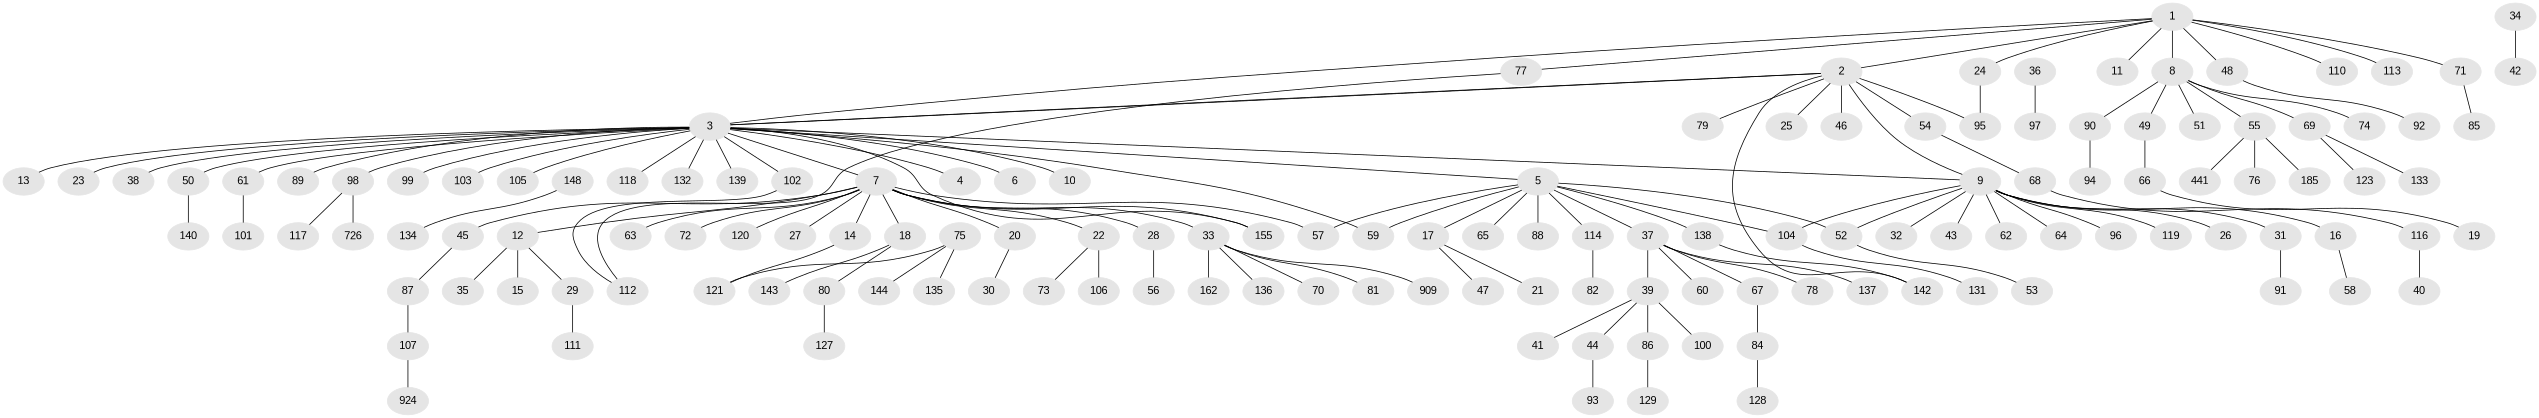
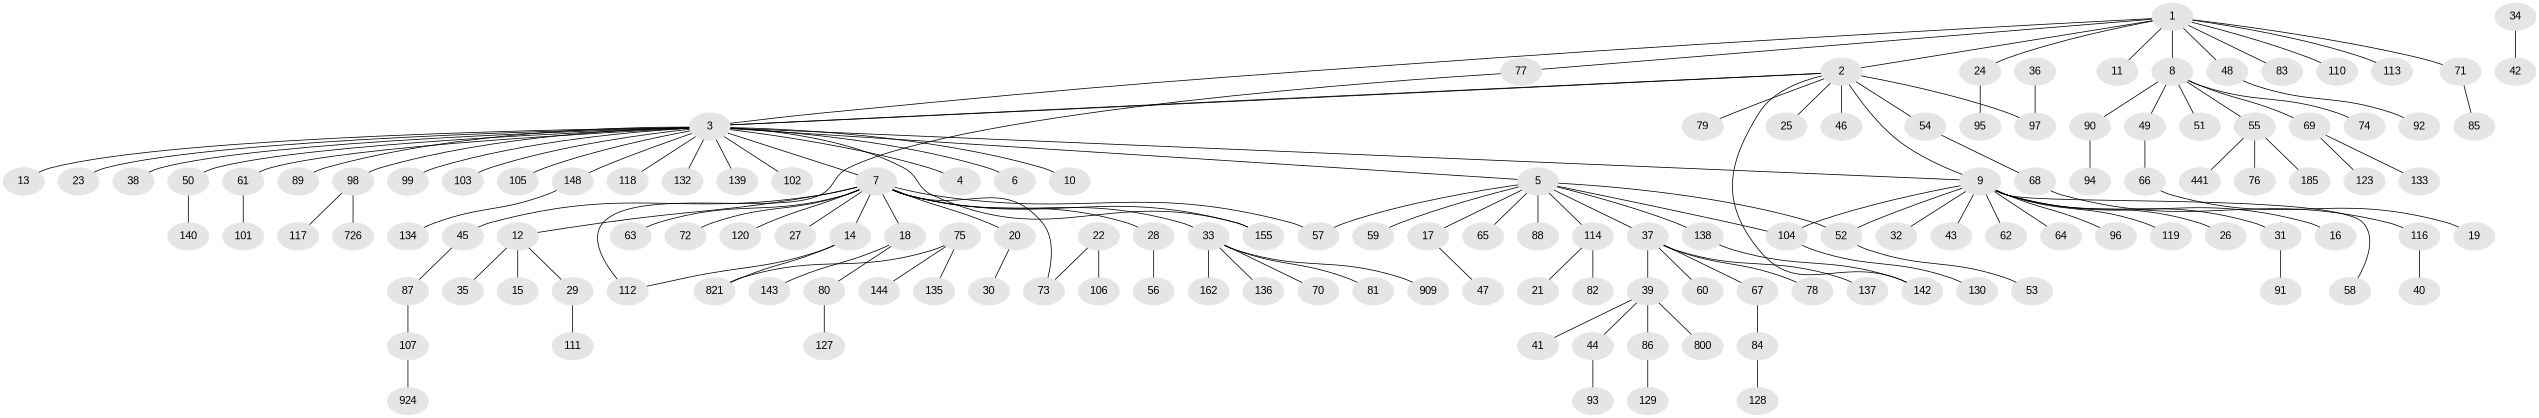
node "83": added
edge "2" -- "95": now "2" -- "97"
edge "3" -- "59": now "3" -- "148"
edge "7" -- "22": now "7" -- "73"
edge "102" -- "112": now "14" -- "112"
edge "17" -- "21": now "114" -- "21"
edge "16" -- "58": now "9" -- "58"
node "121": label "121" -> "821"
node "131": label "131" -> "130"
node "100": label "100" -> "800"
